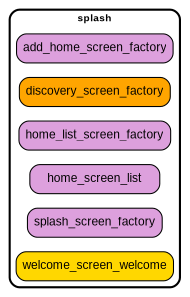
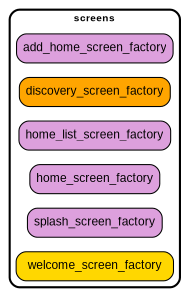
cluster "splash": label "splash" -> "screens"
node "home_screen_list": label "home_screen_list" -> "home_screen_factory"
node "welcome_screen_welcome": label "welcome_screen_welcome" -> "welcome_screen_factory"
